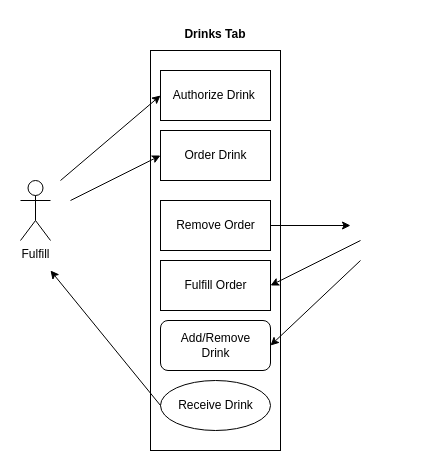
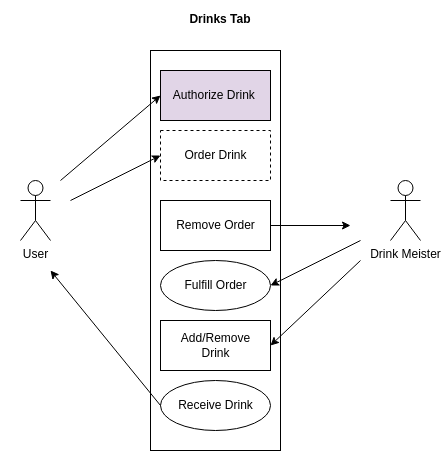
node "Drinks Tab": moved (216, 34) -> (221, 19)
node "Authorize Drink": fillcolor #ffffff -> #e1d5e7
node "Order Drink": style solid -> dashed
node "Drink Meister": added
node "Fulfill": label "Fulfill" -> "User"
node "Fulfill Order": shape rectangle -> ellipse
node "Add/Remove Drink": shape rounded rectangle -> rectangle
